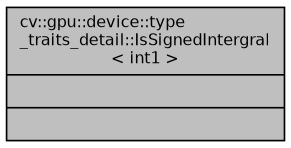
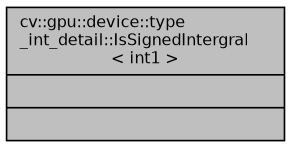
node "cv::gpu::device::type": text "_traits_detail::IsSignedIntergral" -> "_int_detail::IsSignedIntergral"
